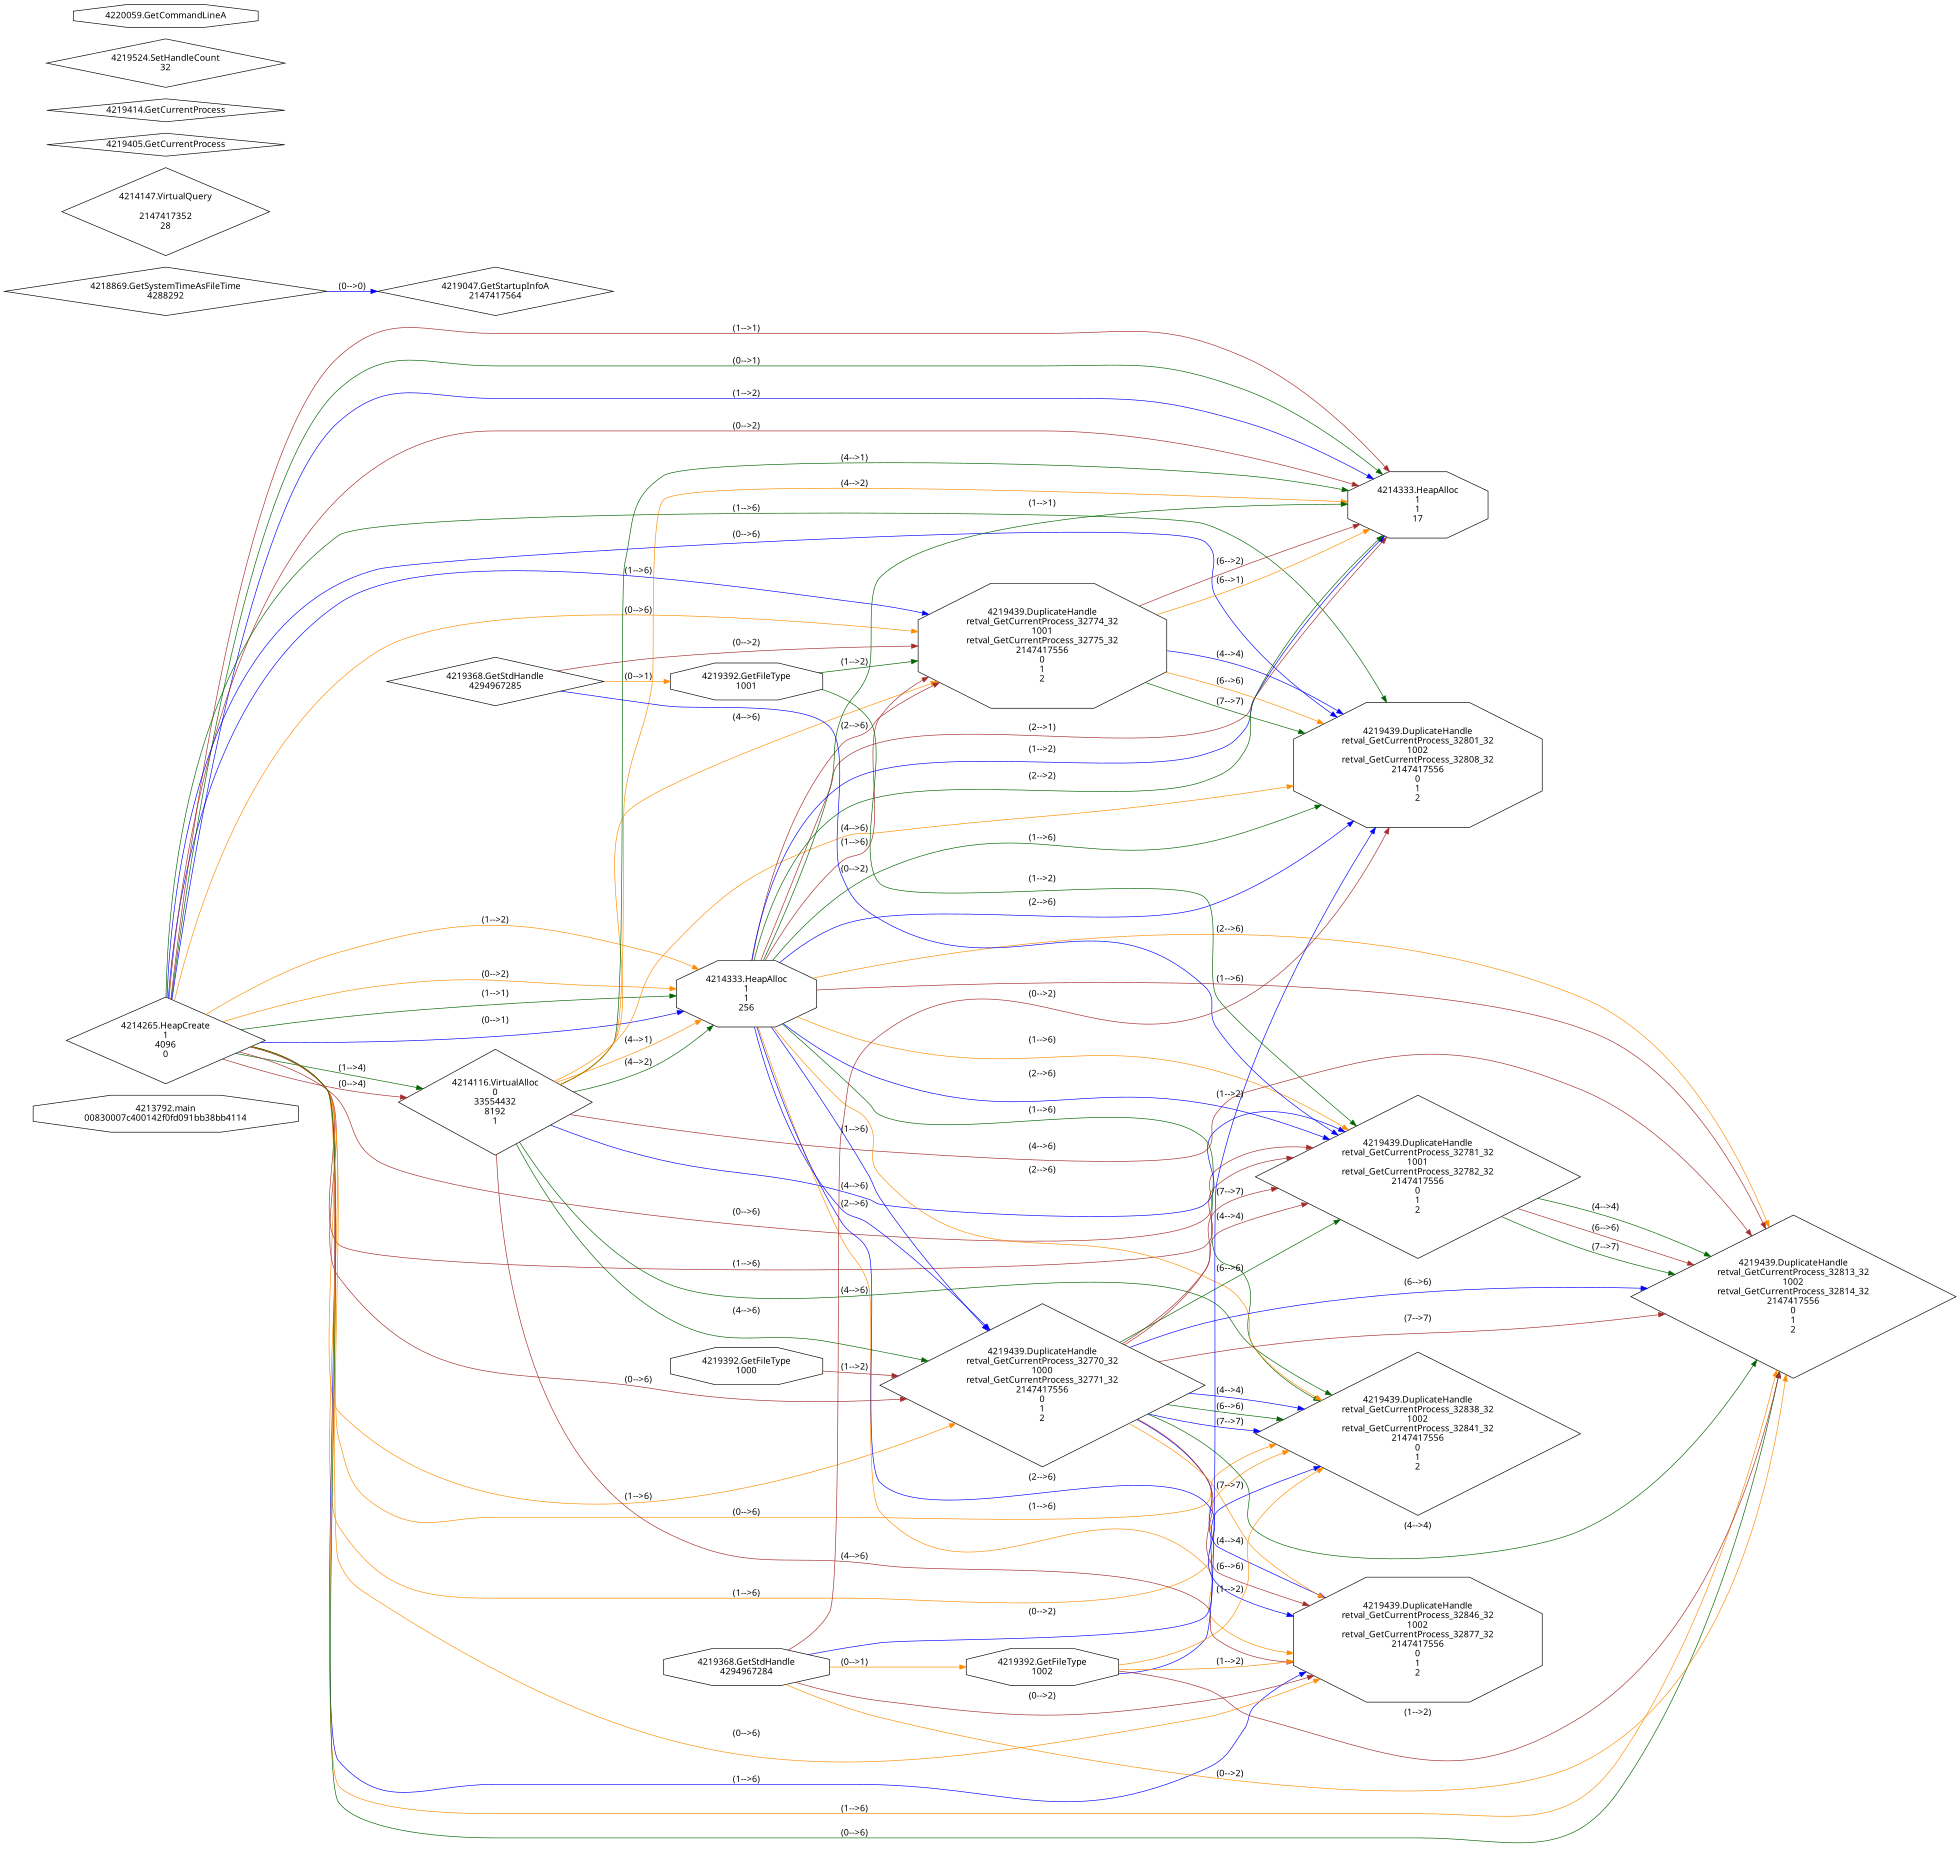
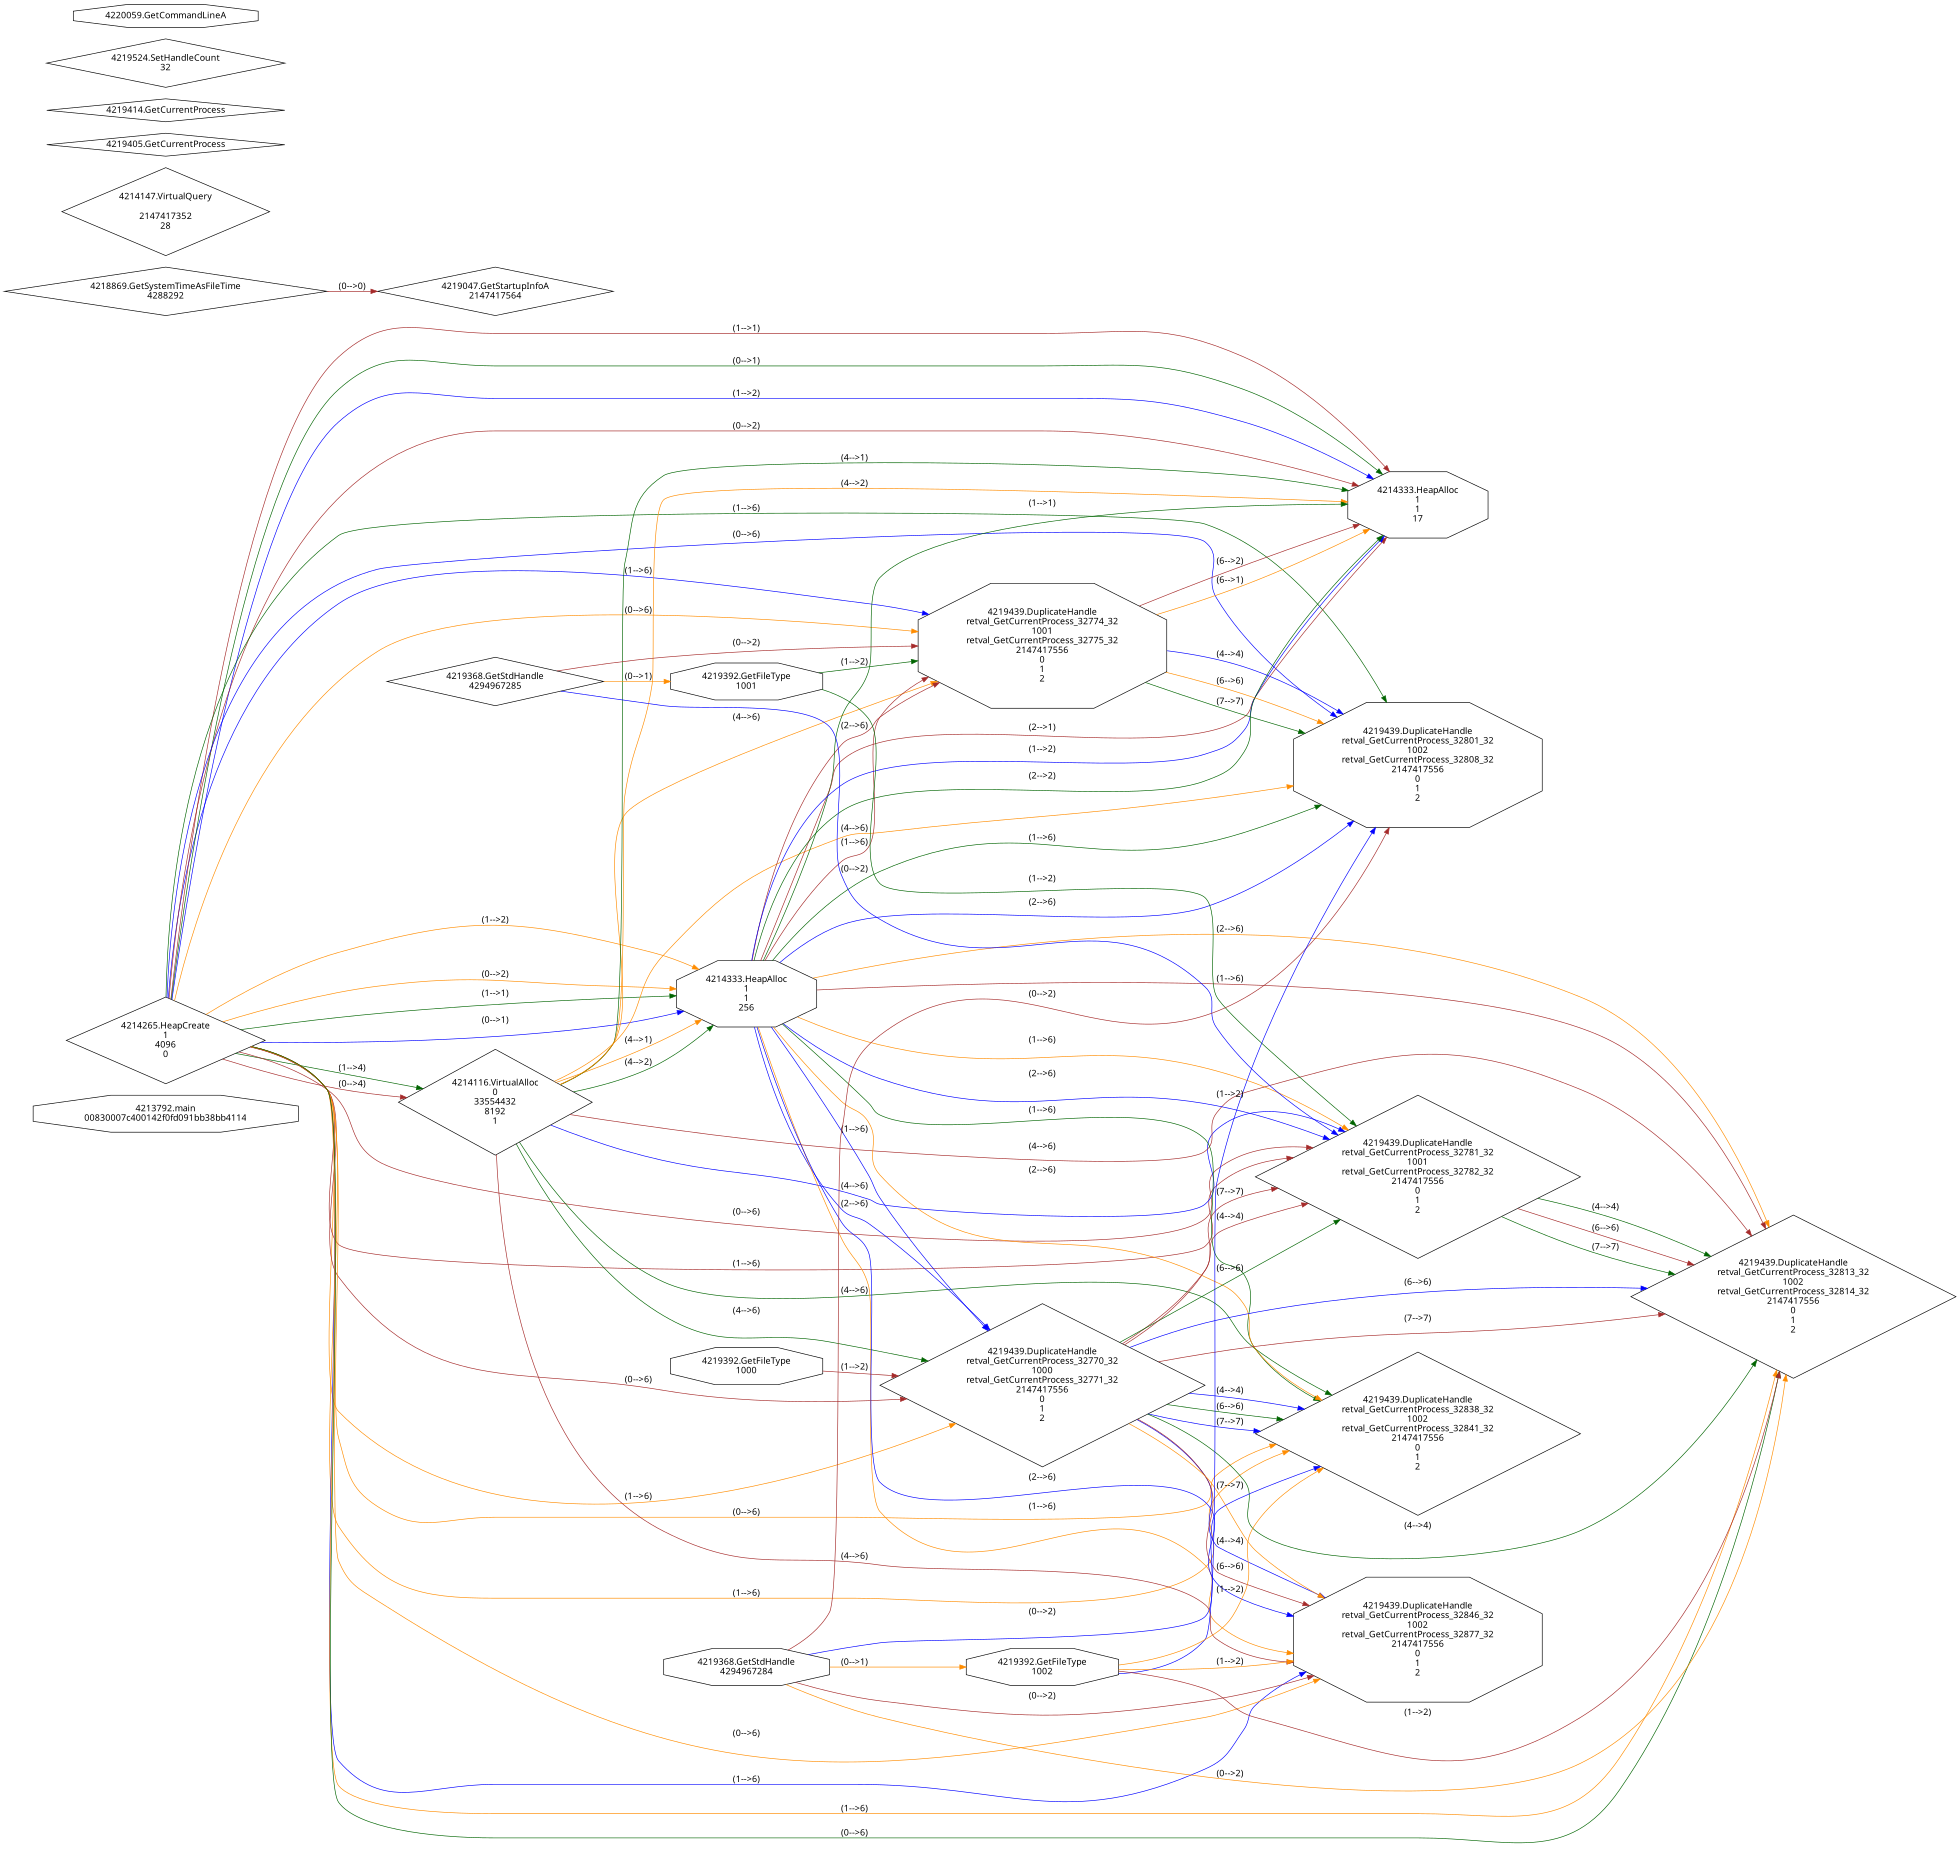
edge "4218869.GetSystemTimeAsFileTime 4288292" -> "4219047.GetStartupInfoA 2147417564": color blue -> brown
